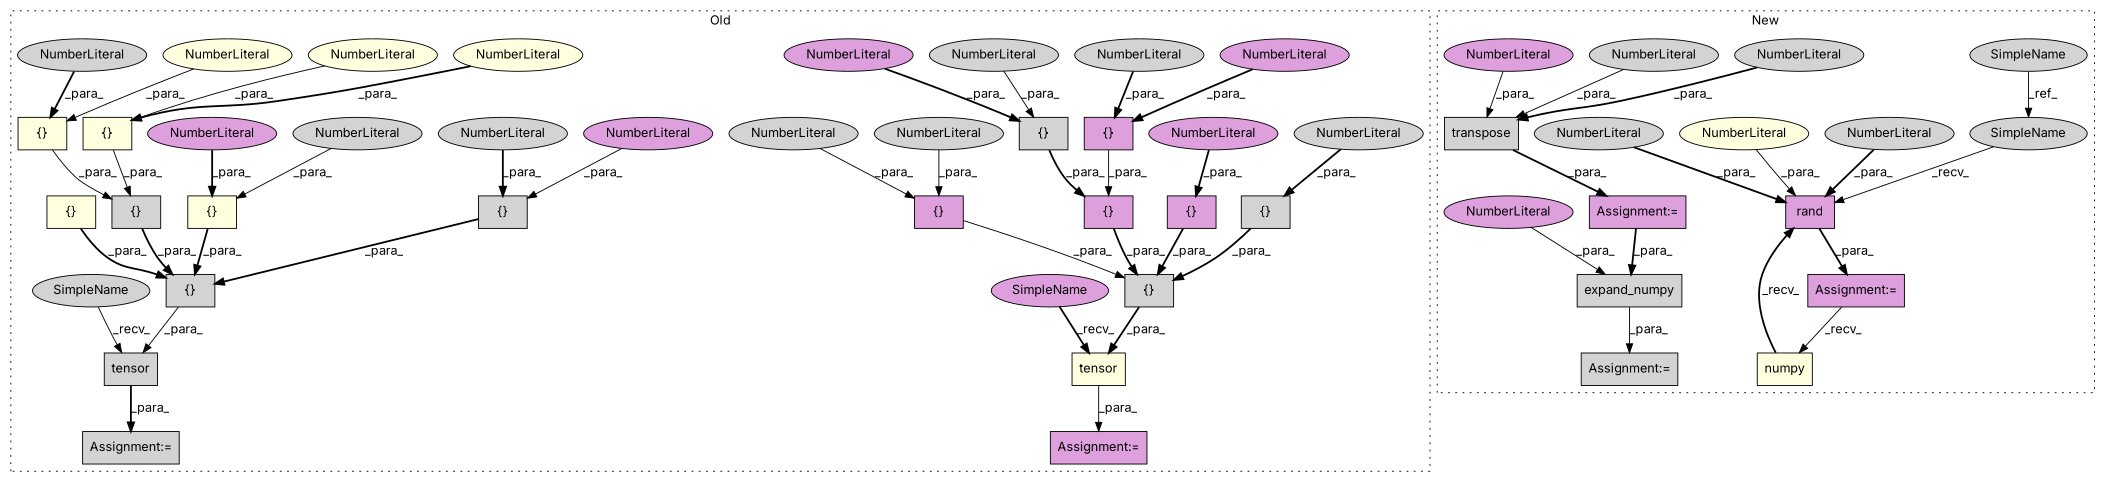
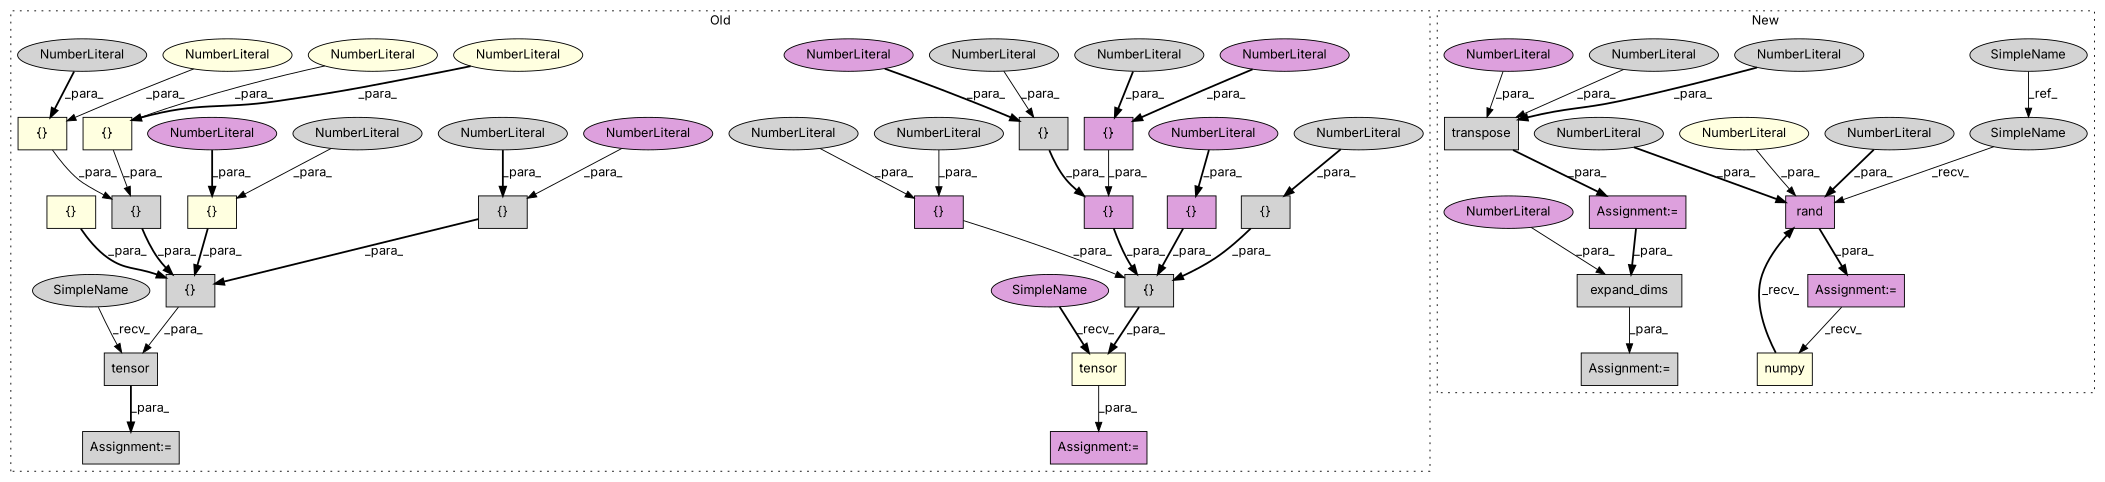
node "expand_numpy": label "expand_numpy" -> "expand_dims"
